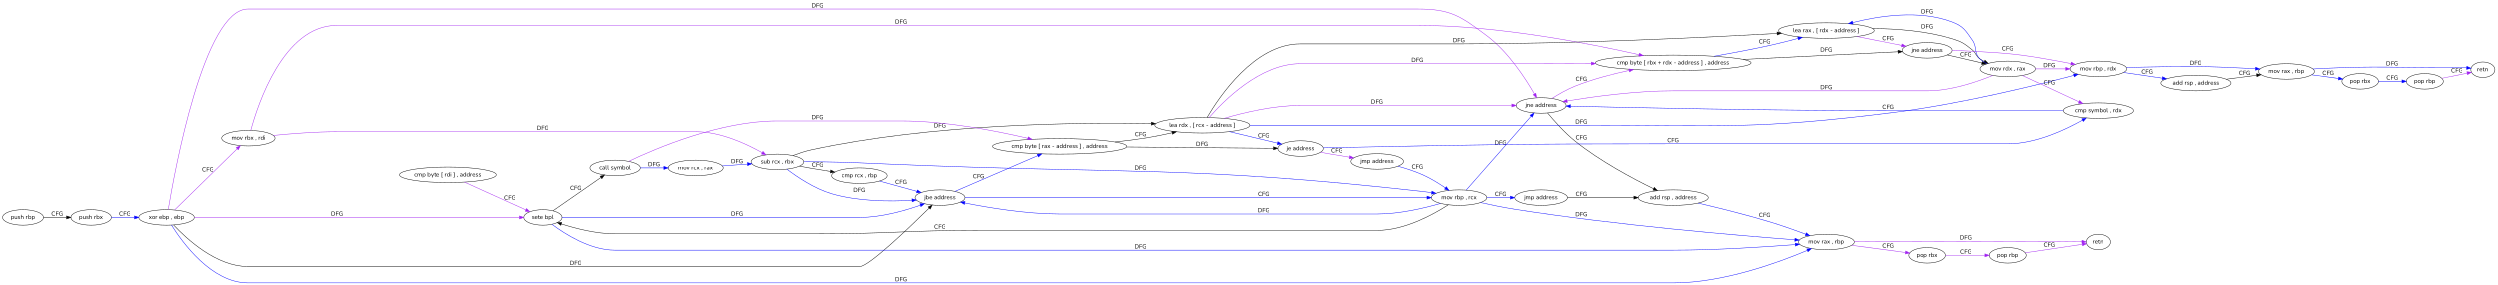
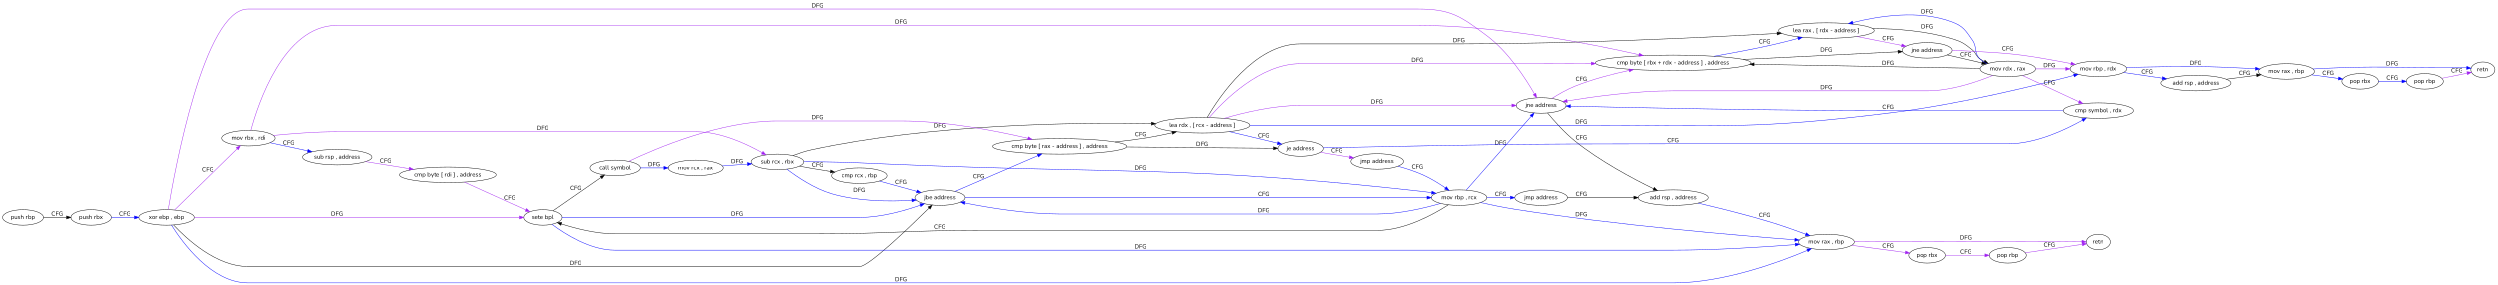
edge "mov rdx , rax" -> "cmp byte [ rbx + rdx - address ] , address": added, label "DFG"
node "sub rsp , address": added
